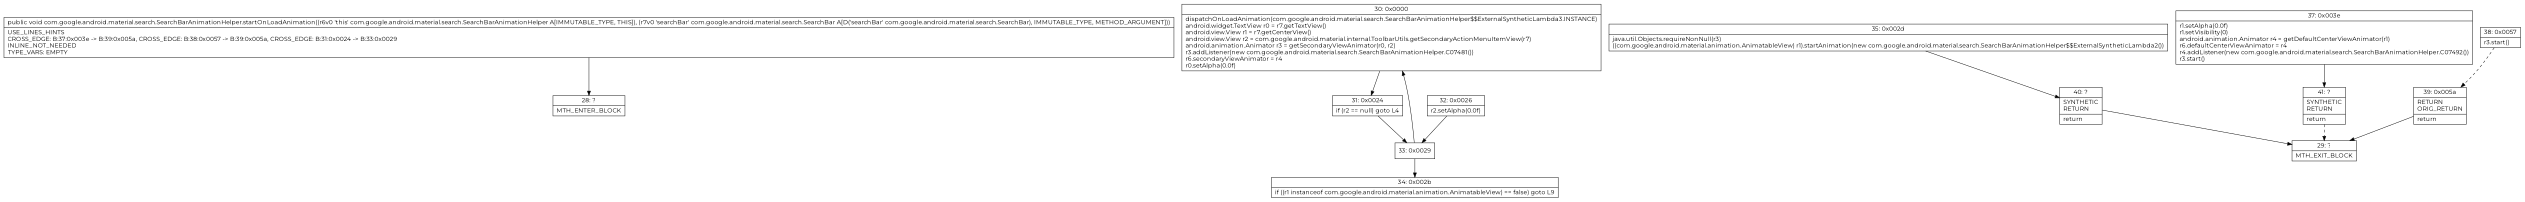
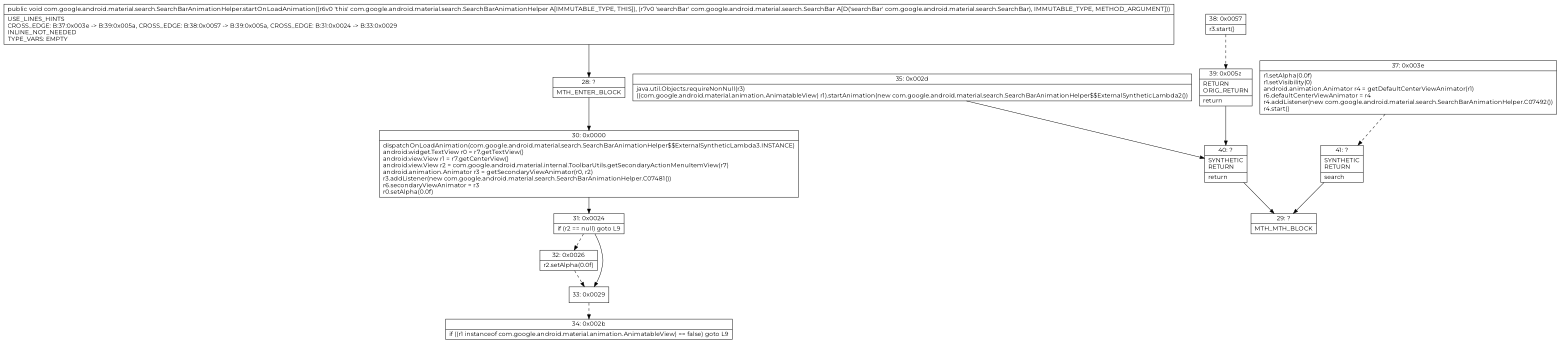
node "30: 0x0000": text "r6.secondaryViewAnimator = r4" -> "r6.secondaryViewAnimator = r3"
node "37: 0x003e": text "r3.start()" -> "r4.start()"
edge "37: 0x003e" -> "41: ?": style solid -> dashed
edge "33: 0x0029" -> "30: 0x0000": now "28: ?" -> "30: 0x0000"
node "31: 0x0024": text "if (r2 == null) goto L4" -> "if (r2 == null) goto L9"
node "41: ?": text "return" -> "search"
edge "32: 0x0026" -> "33: 0x0029": style solid -> dashed
edge "39: 0x005a" -> "29: ?": now "39: 0x005a" -> "40: ?"
edge "41: ?" -> "29: ?": style dashed -> solid
node "29: ?": text "MTH_EXIT_BLOCK" -> "MTH_MTH_BLOCK"
edge "33: 0x0029" -> "34: 0x002b": style solid -> dashed
edge "31: 0x0024" -> "32: 0x0026": added
